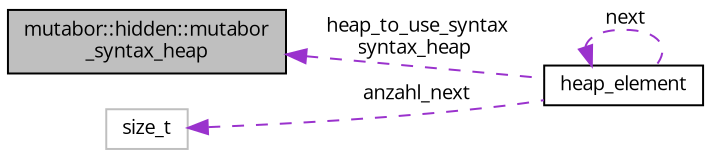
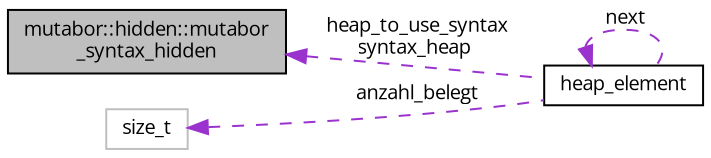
node "mutabor::hidden::mutabor _syntax_heap": label "mutabor::hidden::mutabor _syntax_heap" -> "mutabor::hidden::mutabor _syntax_hidden"
edge "heap_element" -> "size_t": label " anzahl_next" -> " anzahl_belegt"
